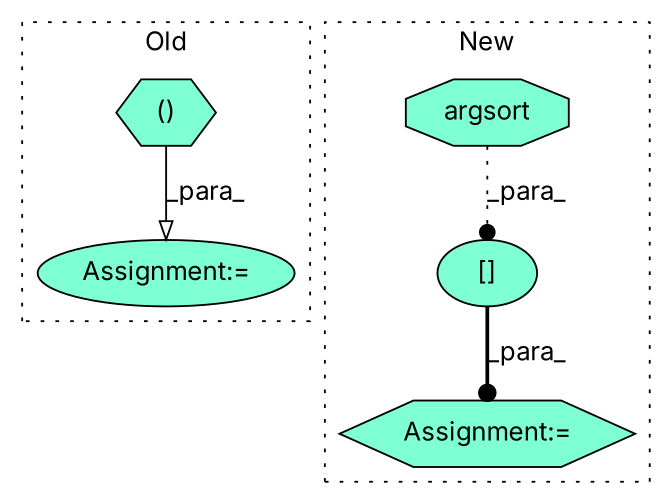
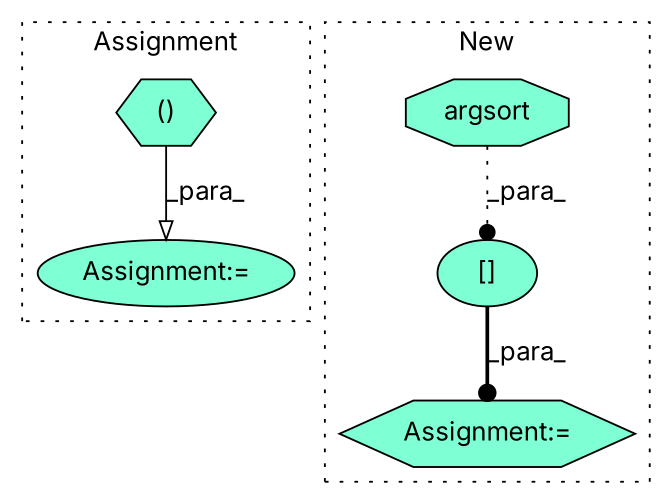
cluster "Old": label "Old" -> "Assignment"
